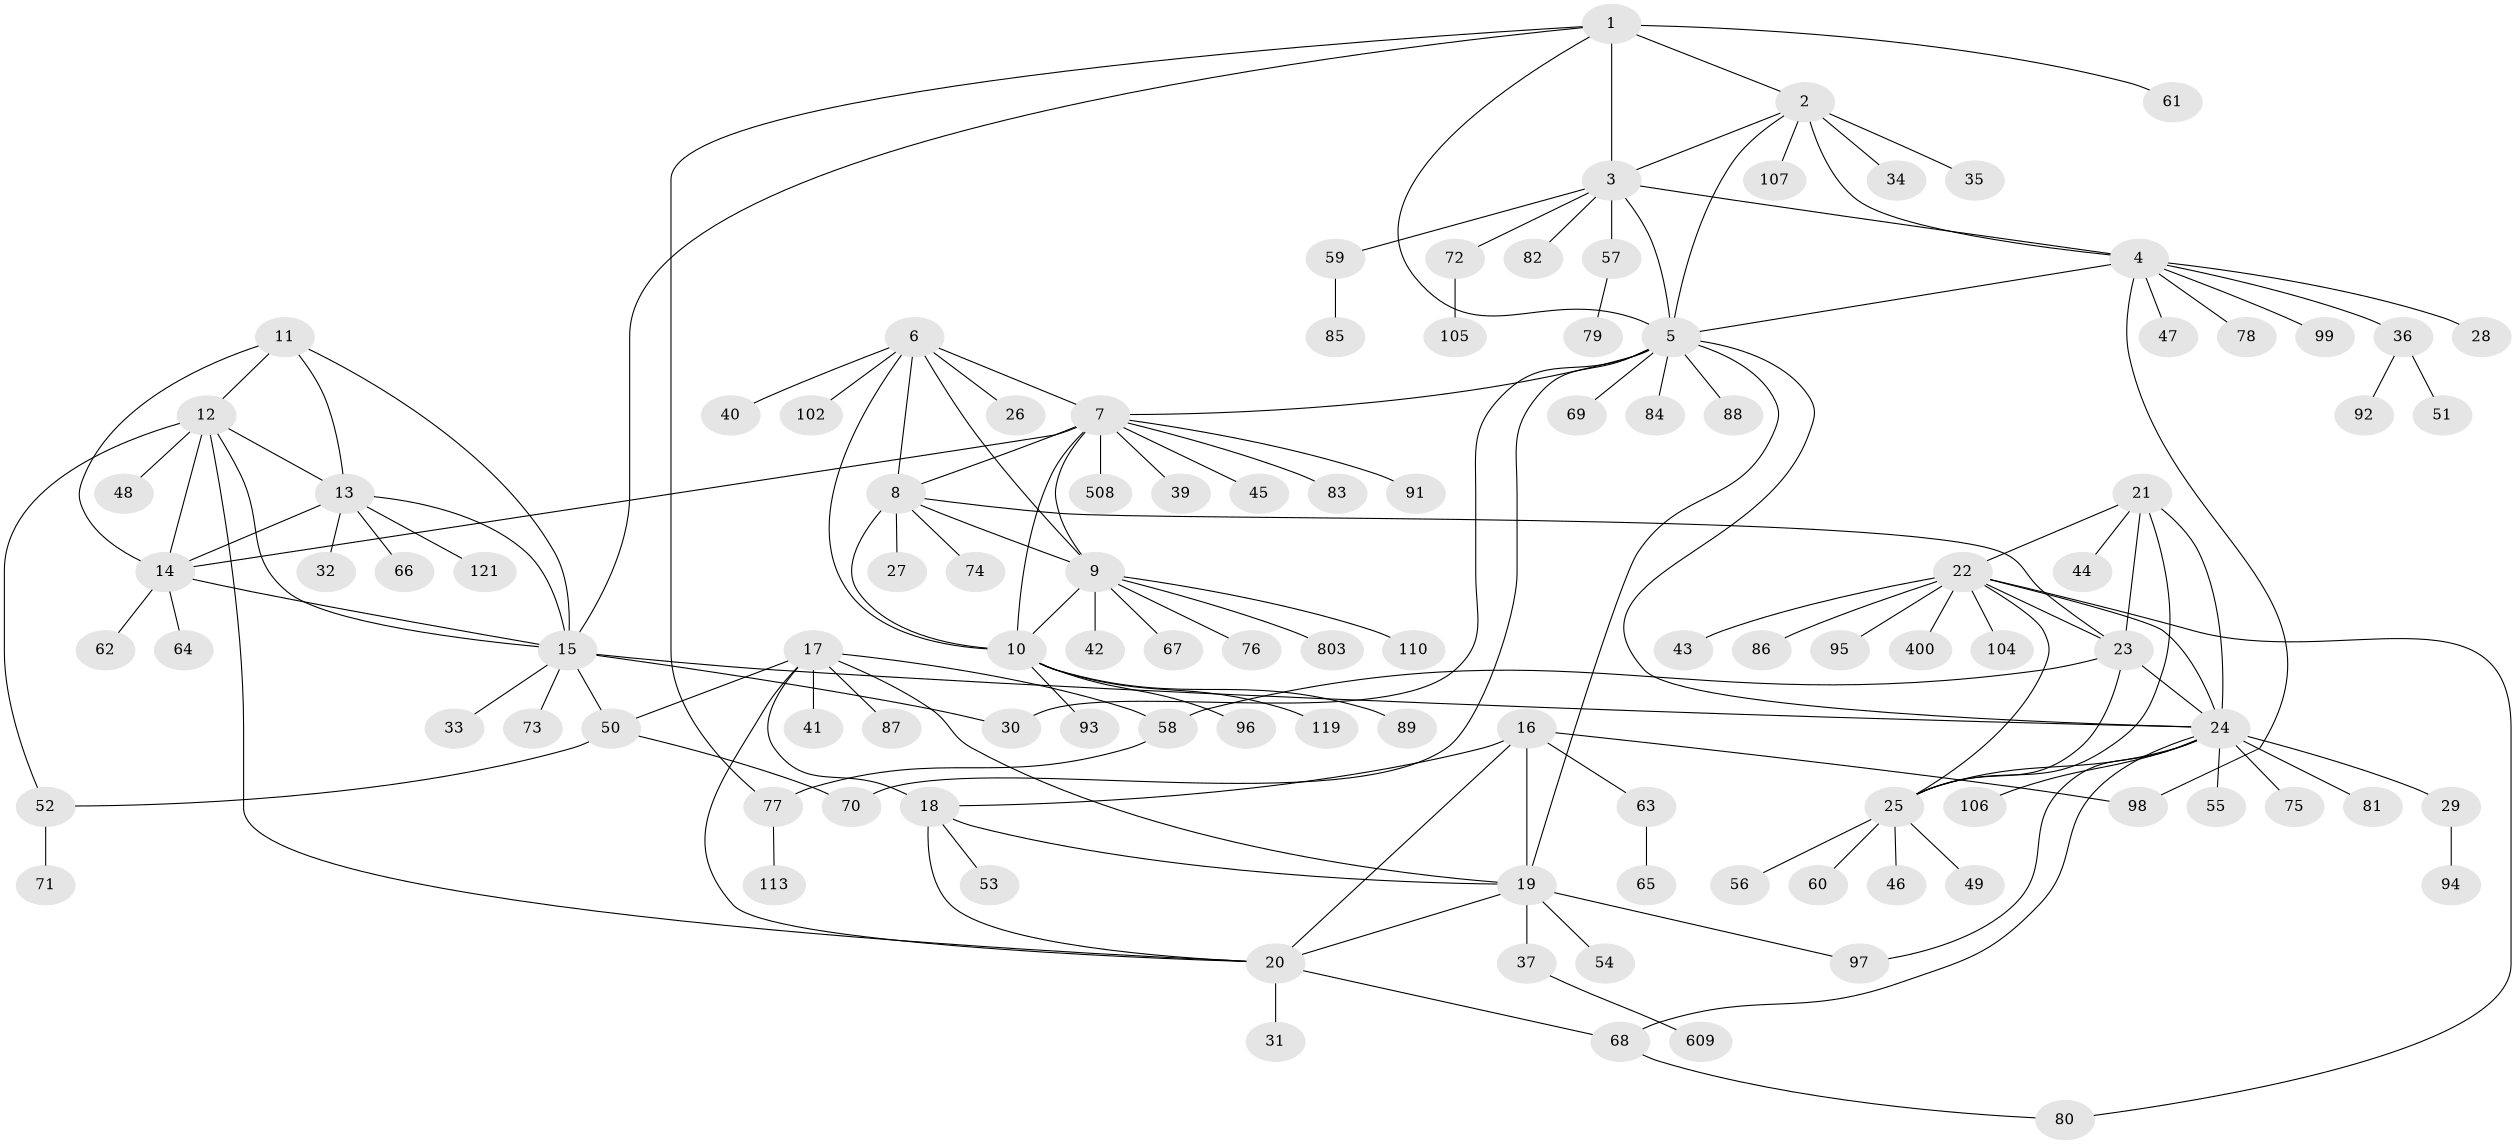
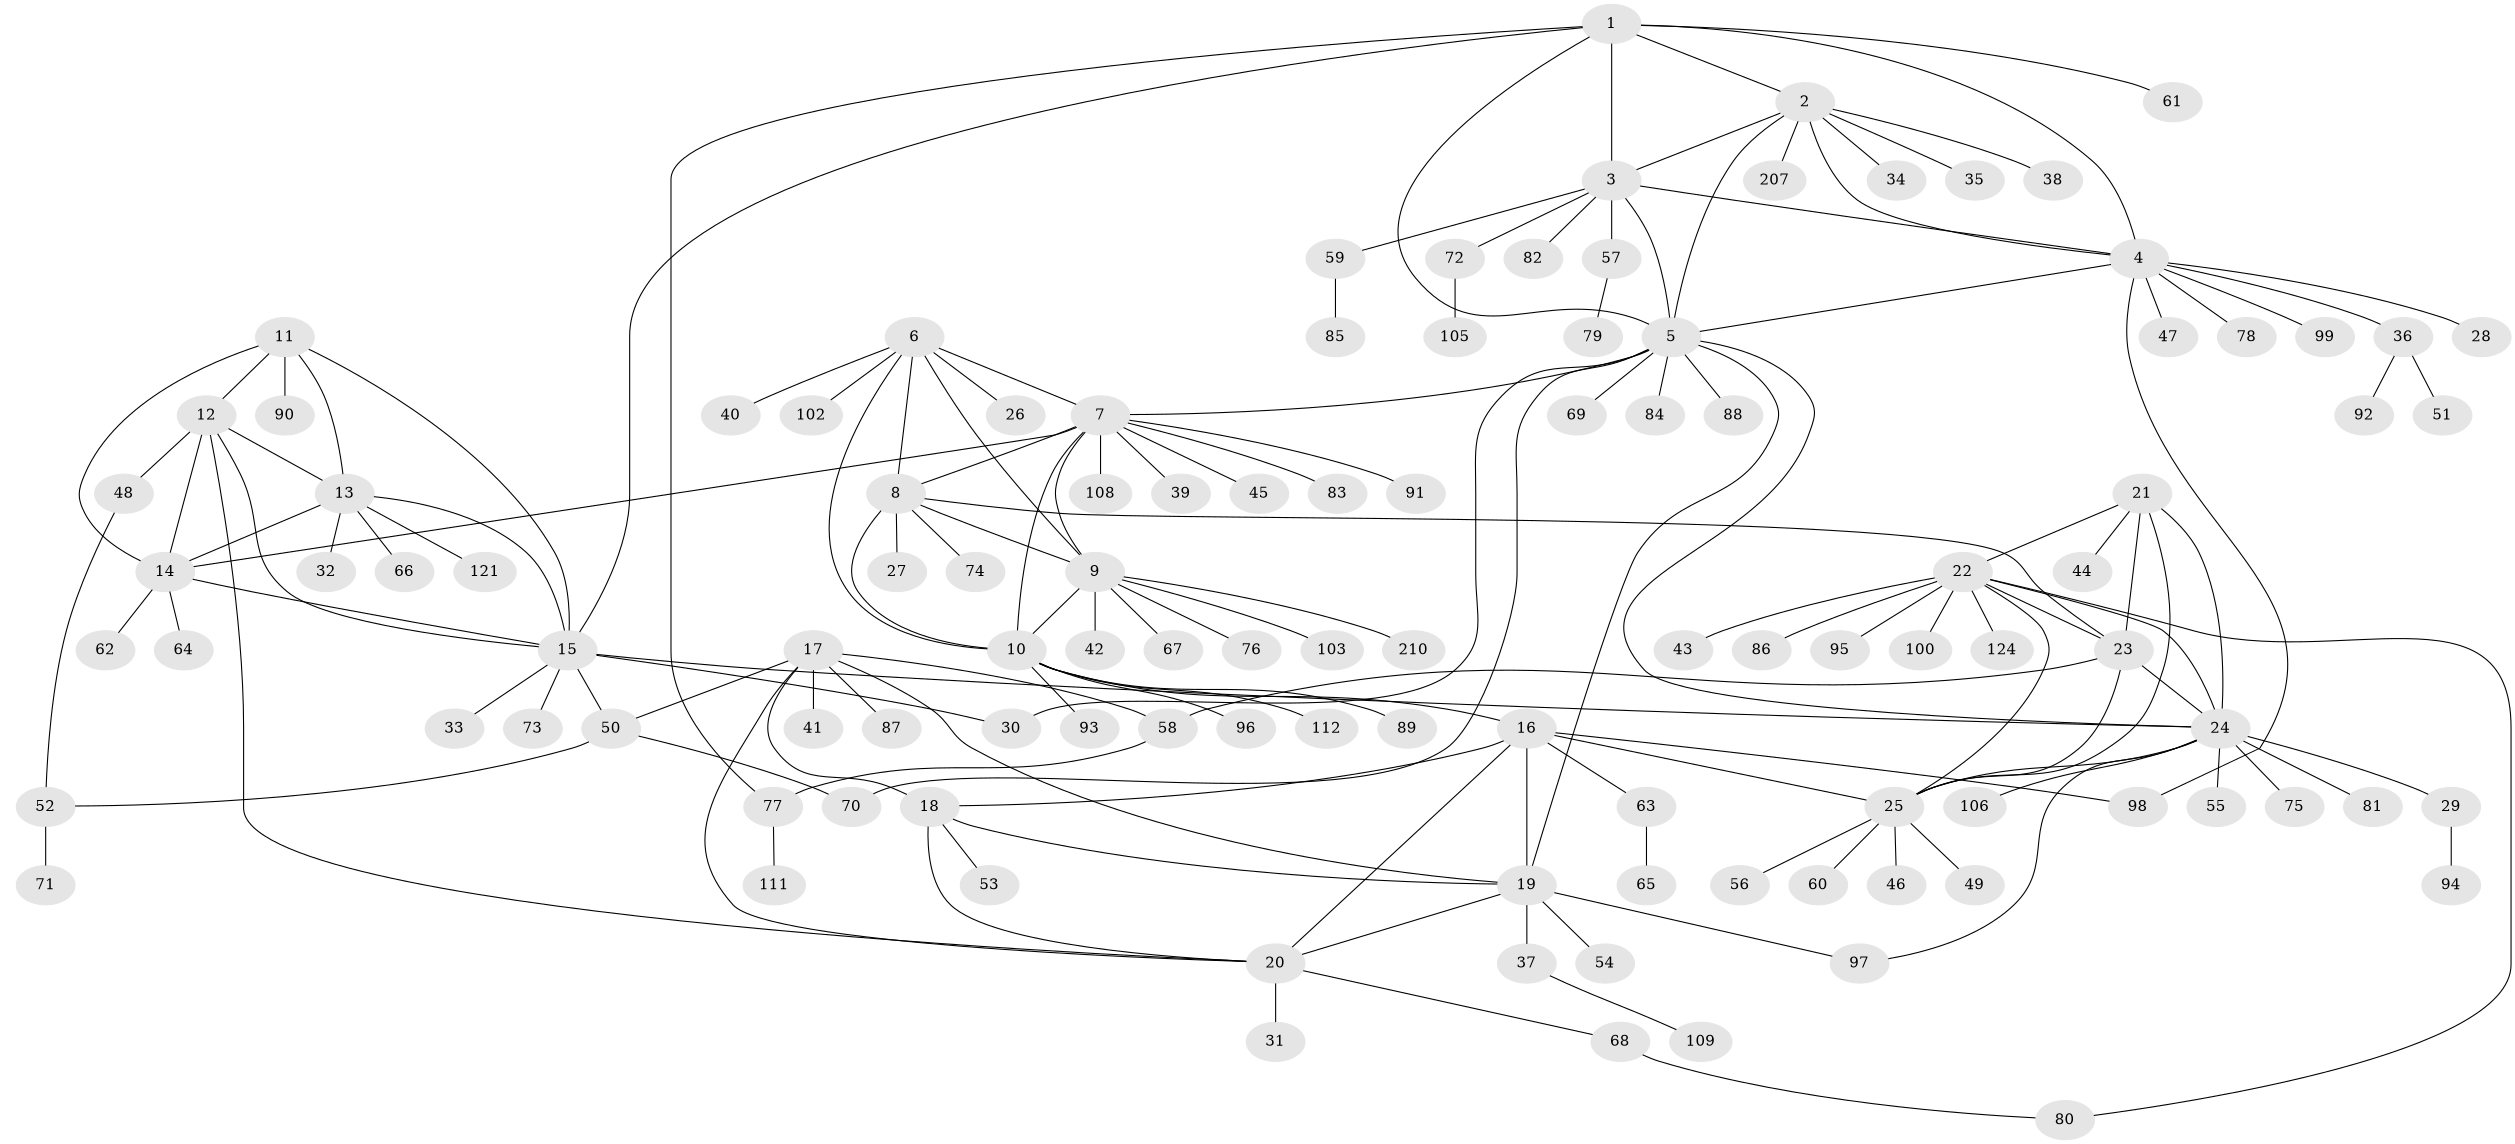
edge "1" -- "4": added
node "107": label "107" -> "207"
node "38": added
node "90": added
node "508": label "508" -> "108"
edge "12" -- "52": now "48" -- "52"
node "803": label "803" -> "103"
node "110": label "110" -> "210"
node "400": label "400" -> "100"
node "104": label "104" -> "124"
edge "10" -- "16": added
node "119": label "119" -> "112"
edge "16" -- "25": added
node "113": label "113" -> "111"
edge "24" -- "68": removed
node "609": label "609" -> "109"
